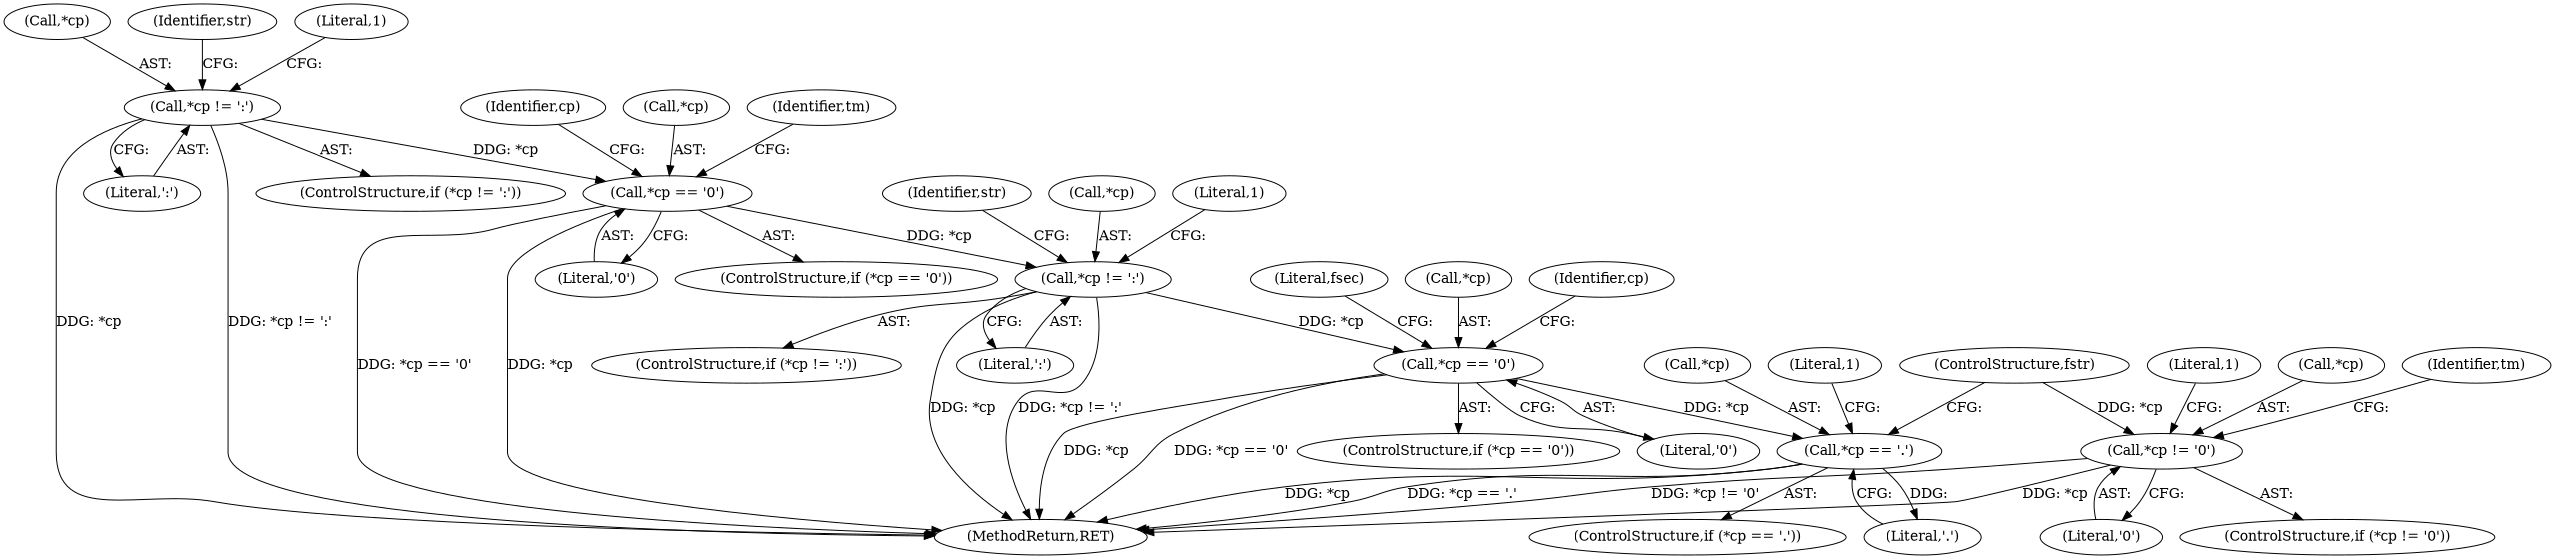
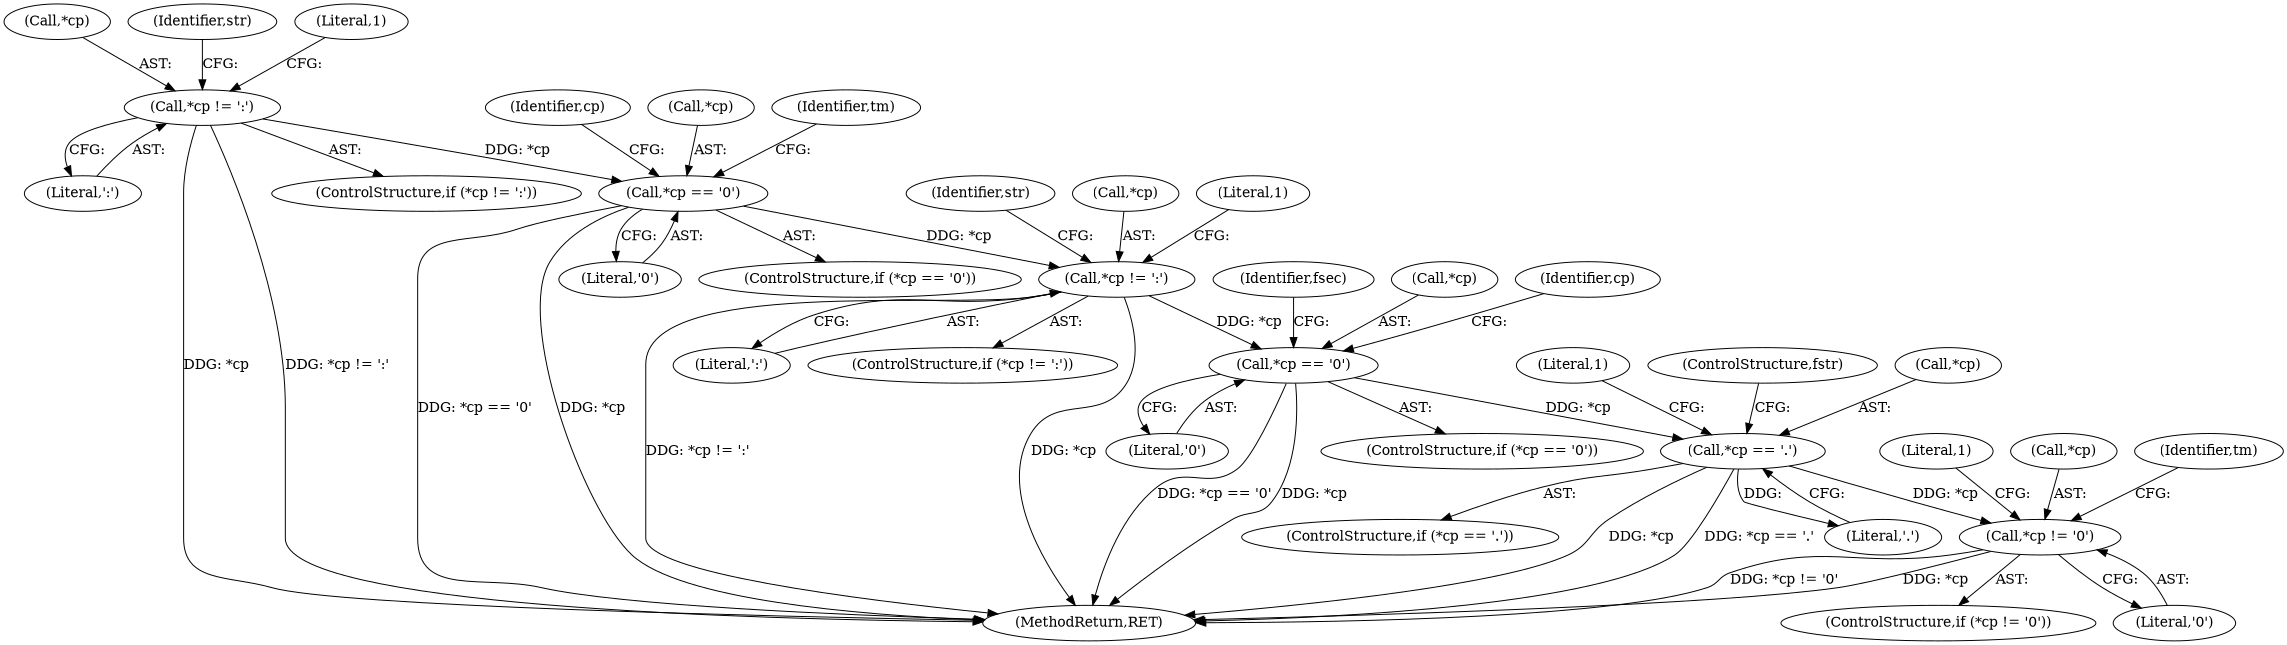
node "(Literal,fsec)": label "(Literal,fsec)" -> "(Identifier,fsec)"
edge "(ControlStructure,fstr)" -> "(Call,*cp != '0')": now "(Call,*cp == '.')" -> "(Call,*cp != '0')"
